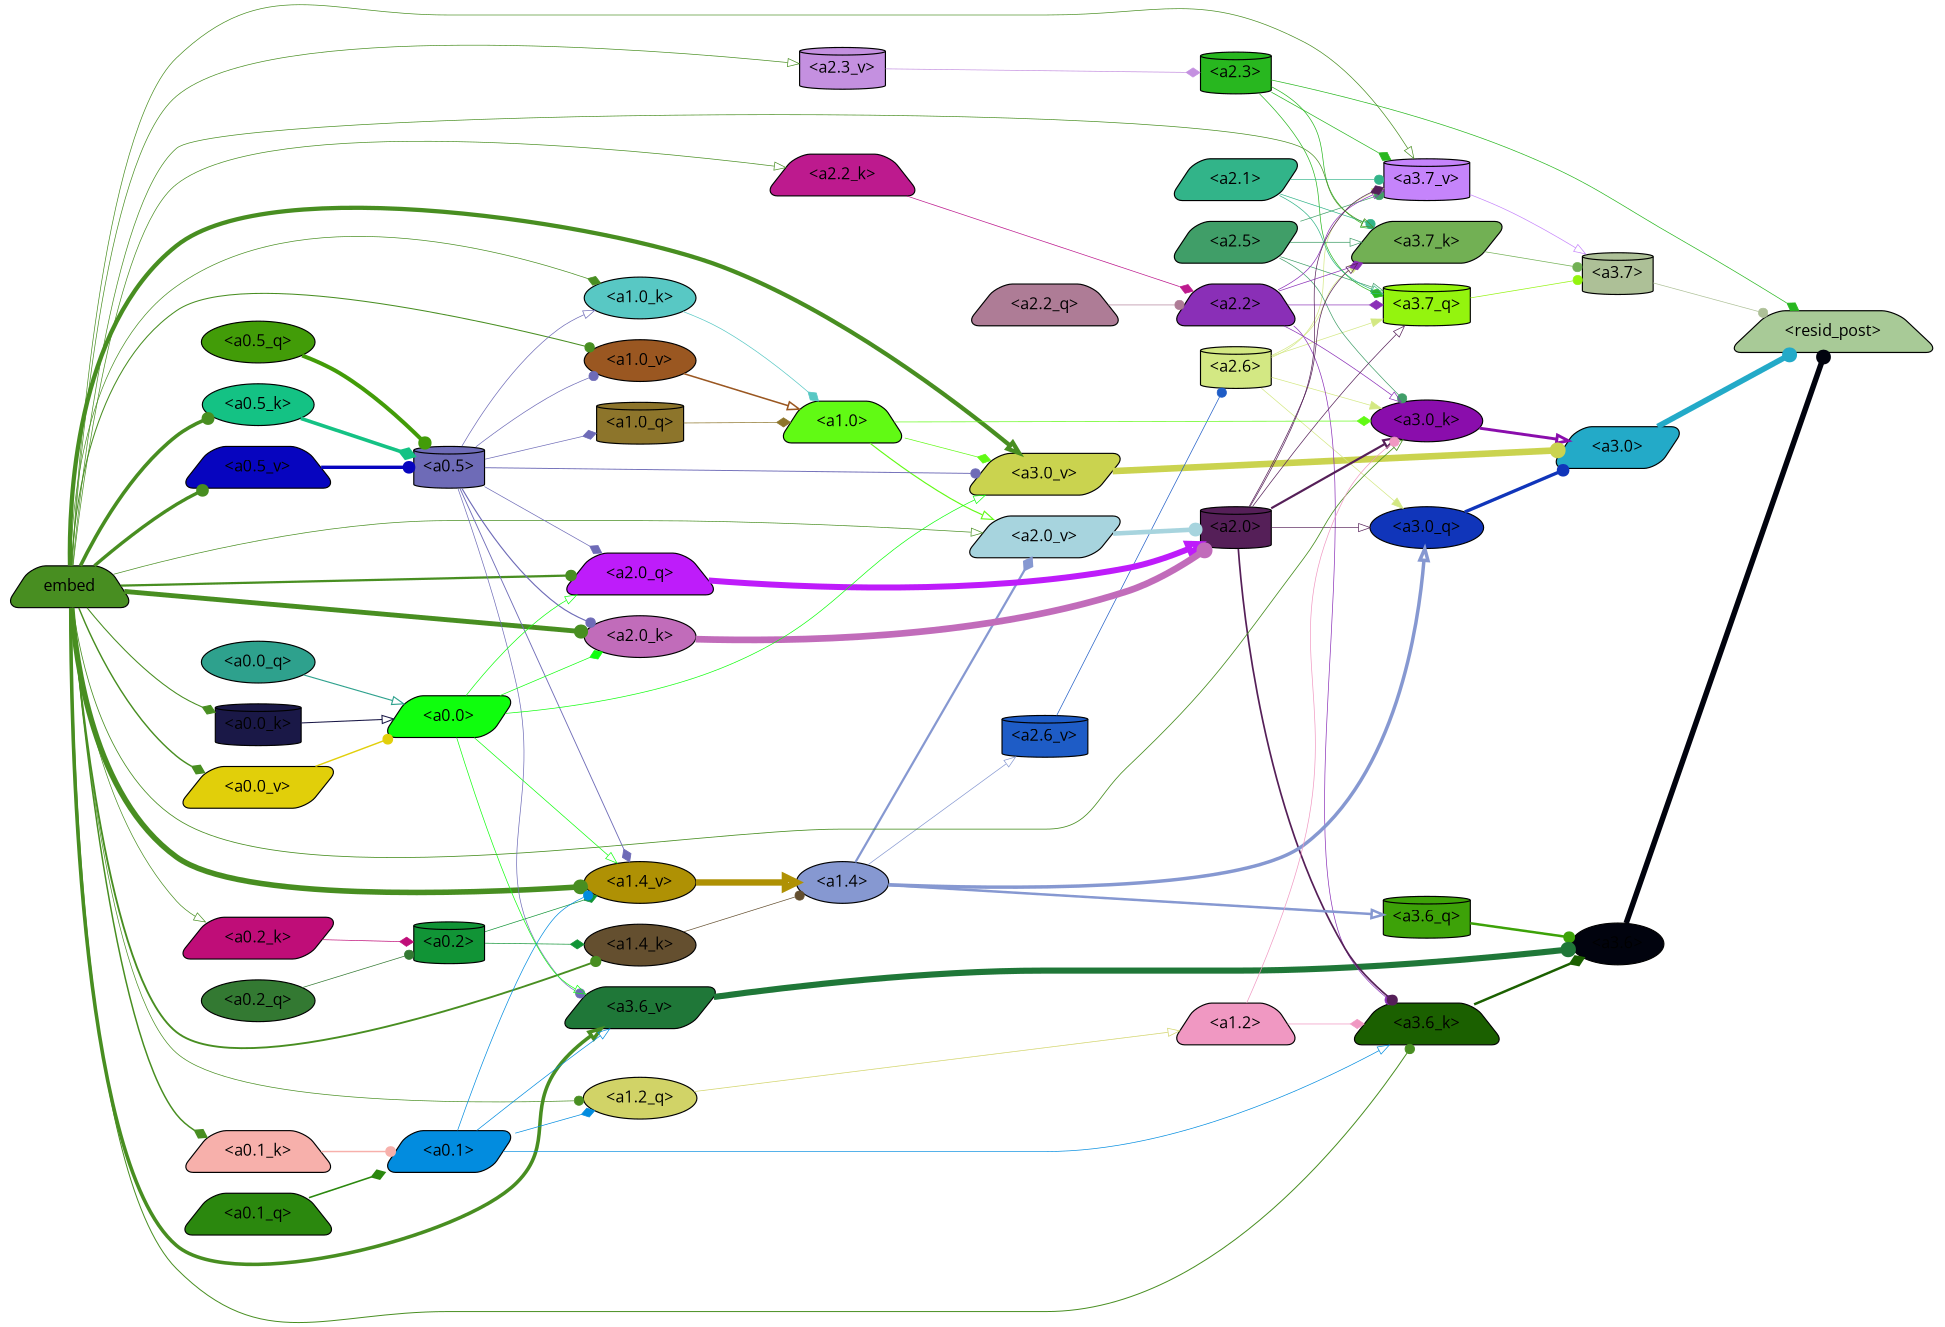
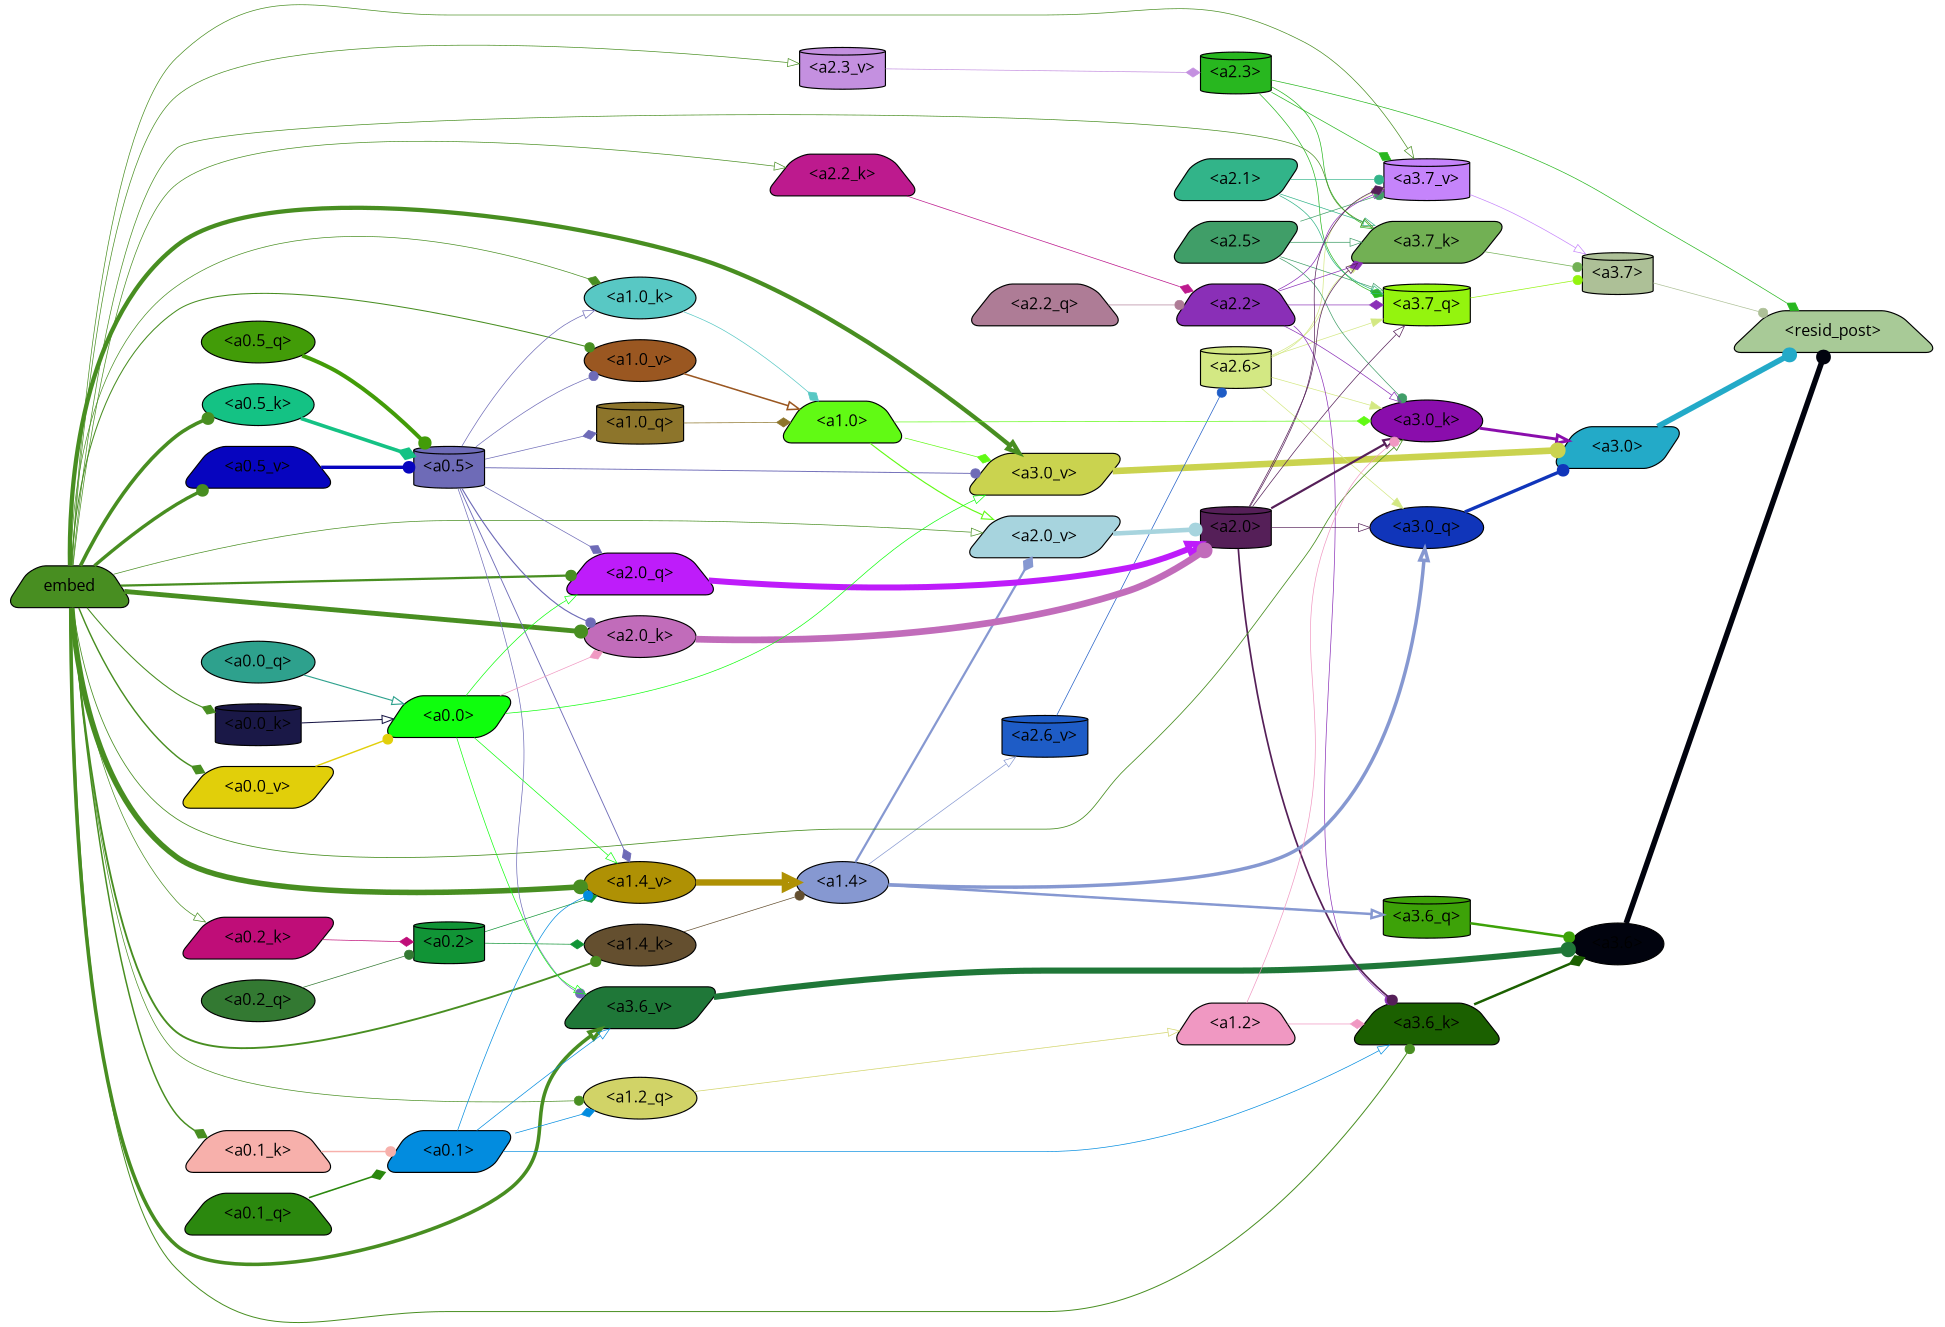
edge "<a2.1>" -> "<a3.7_k>": arrowhead dot -> onormal
edge "<a0.0>" -> "<a2.0_k>": color #0ffe0d -> #f098c2
